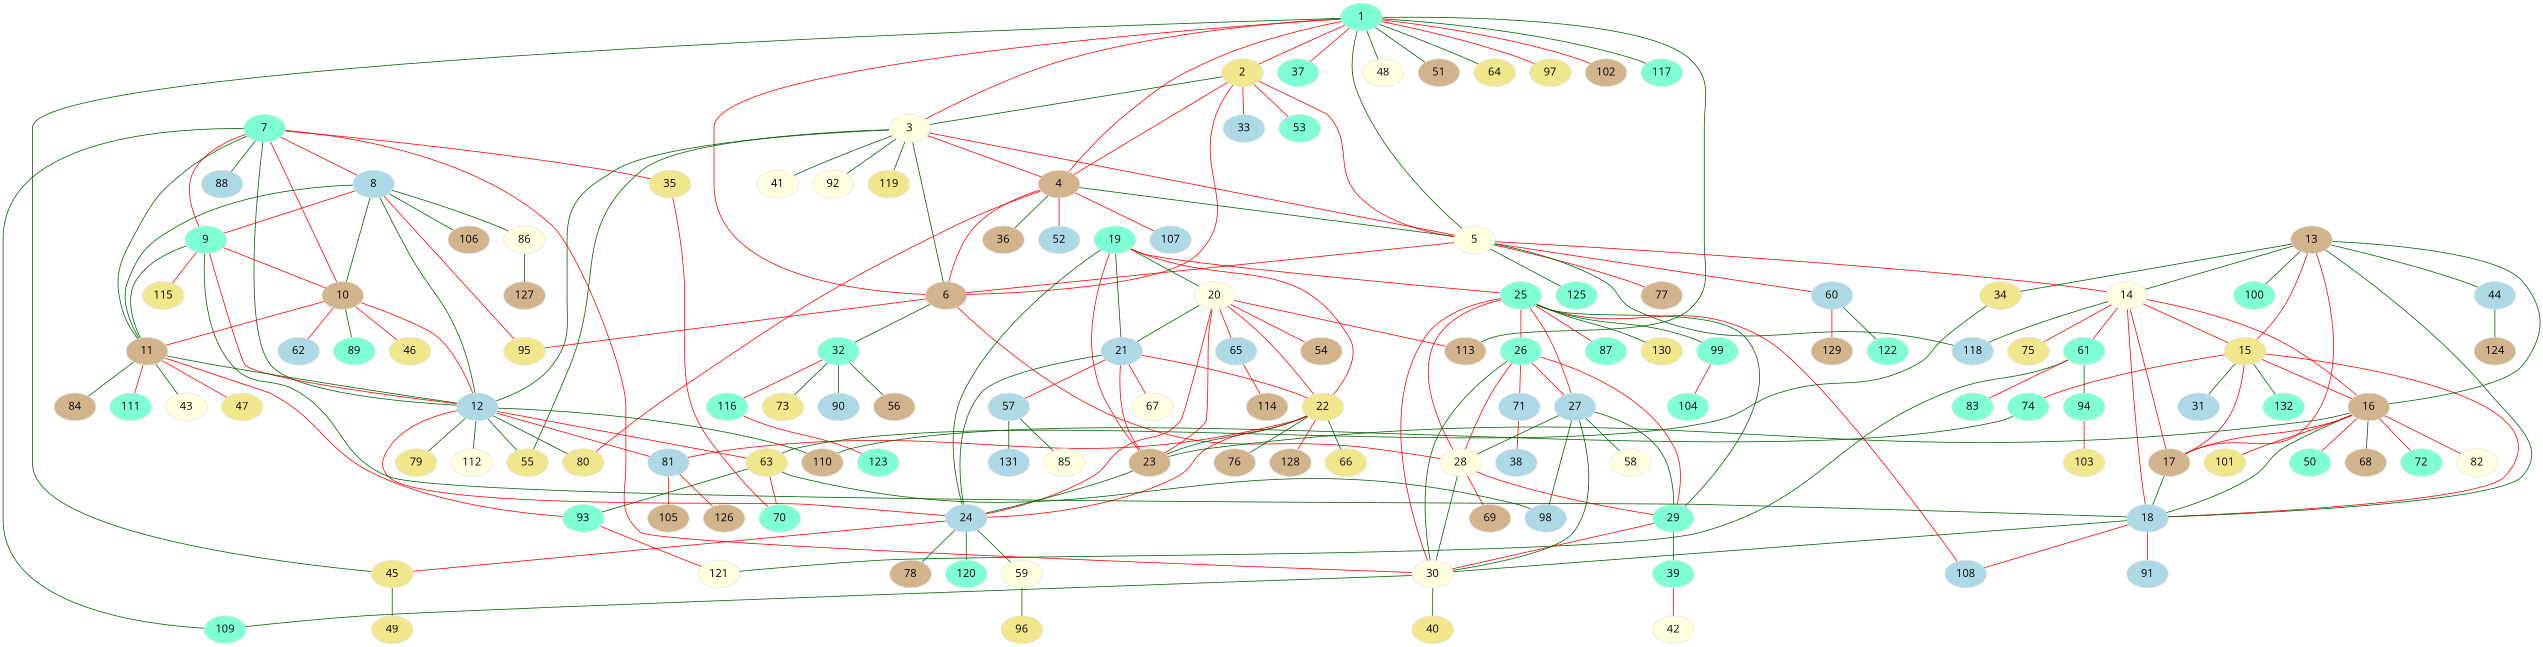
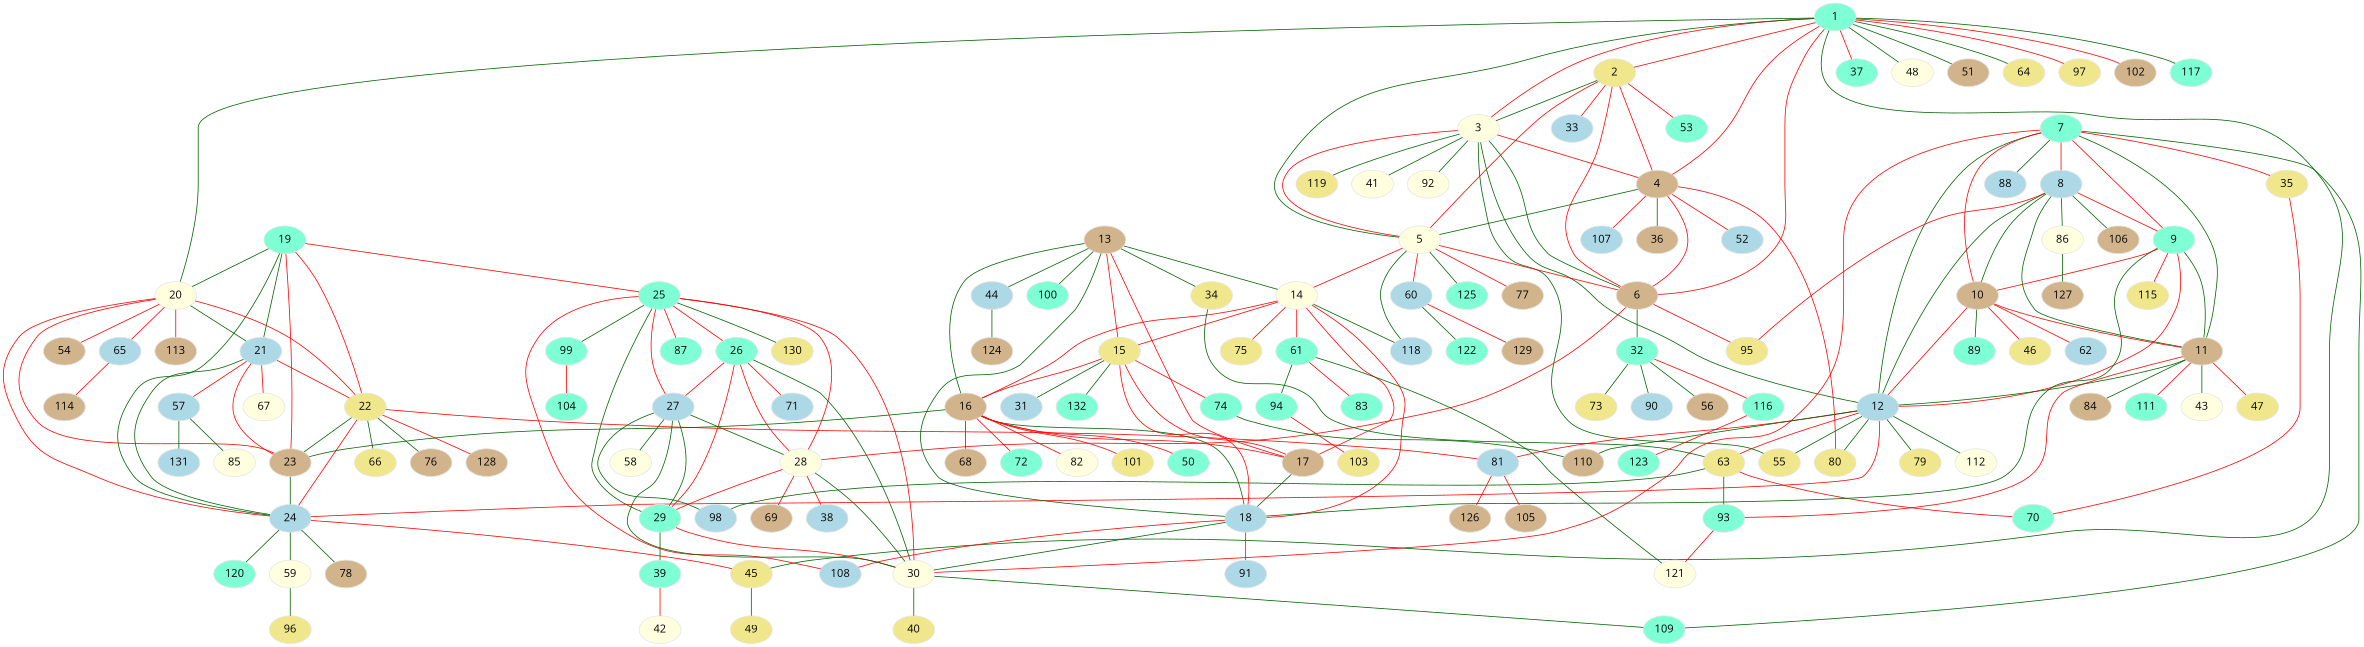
edge "1" -- "113": now "1" -- "20"
edge "71" -- "38": now "28" -- "38"
